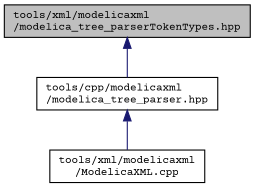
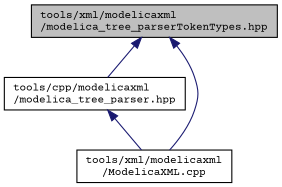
edge "tools/xml/modelicaxml /ModelicaXML.cpp" -> "tools/xml/modelicaxml /modelica_tree_parserTokenTypes.hpp": added
